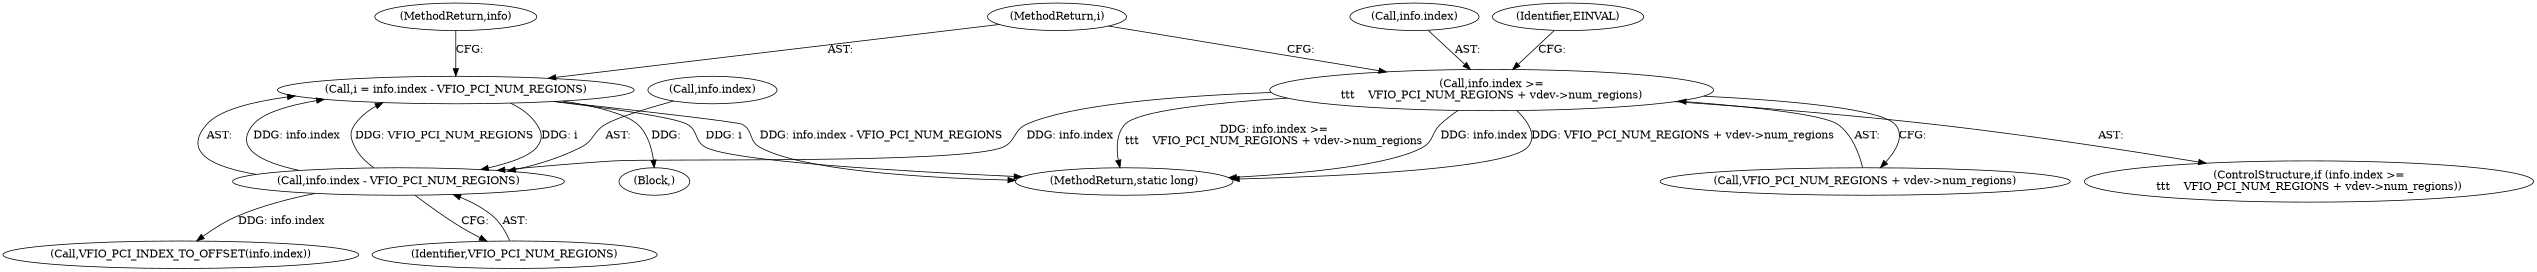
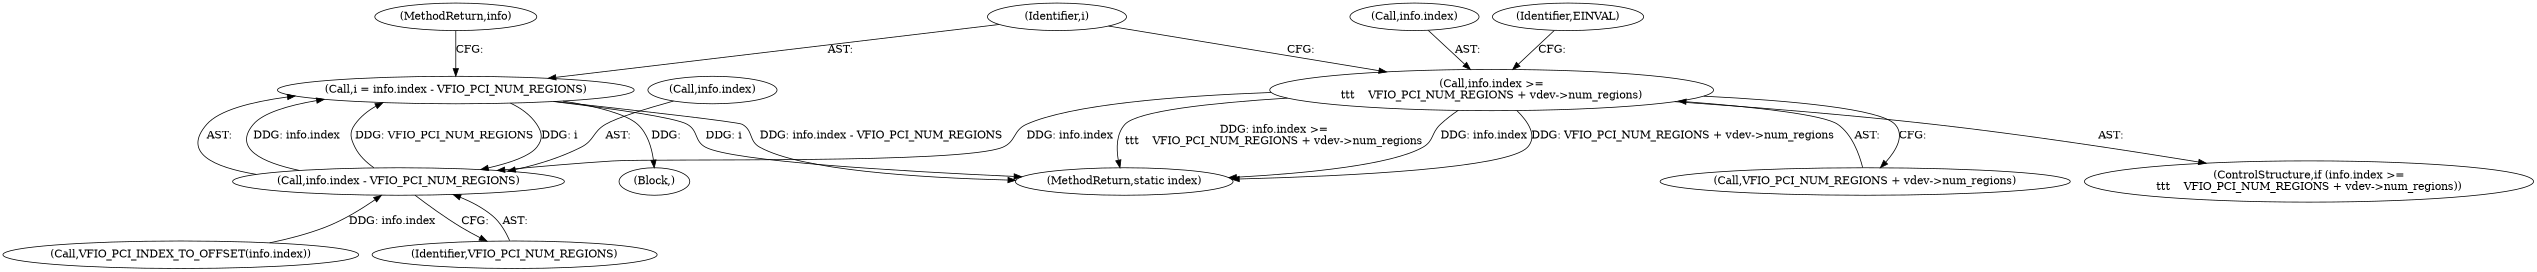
node "(MethodReturn,i)": label "(MethodReturn,i)" -> "(Identifier,i)"
node "(MethodReturn,static long)": label "(MethodReturn,static long)" -> "(MethodReturn,static index)"
edge "(Call,info.index - VFIO_PCI_NUM_REGIONS)" -> "(Call,VFIO_PCI_INDEX_TO_OFFSET(info.index))": reversed
